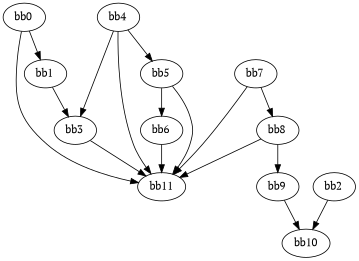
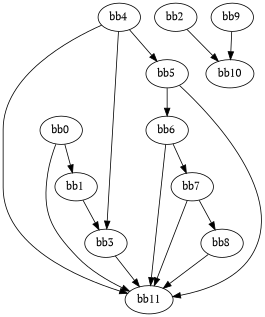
edge "bb6" -> "bb7": added
edge "bb8" -> "bb9": removed
